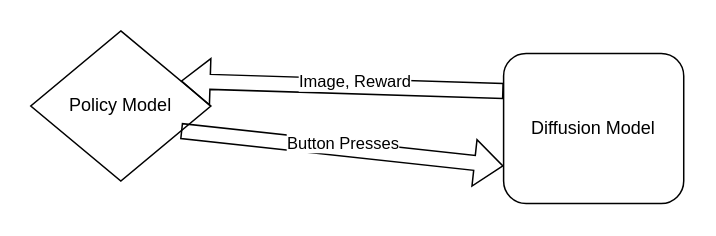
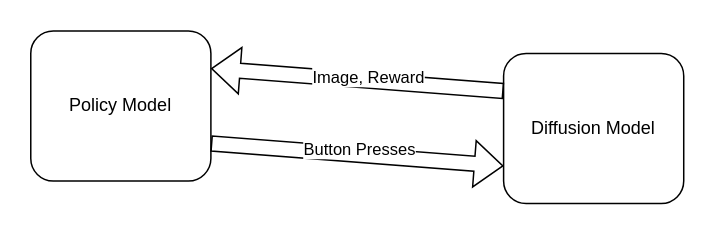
node "Policy Model": shape diamond -> rounded rectangle
